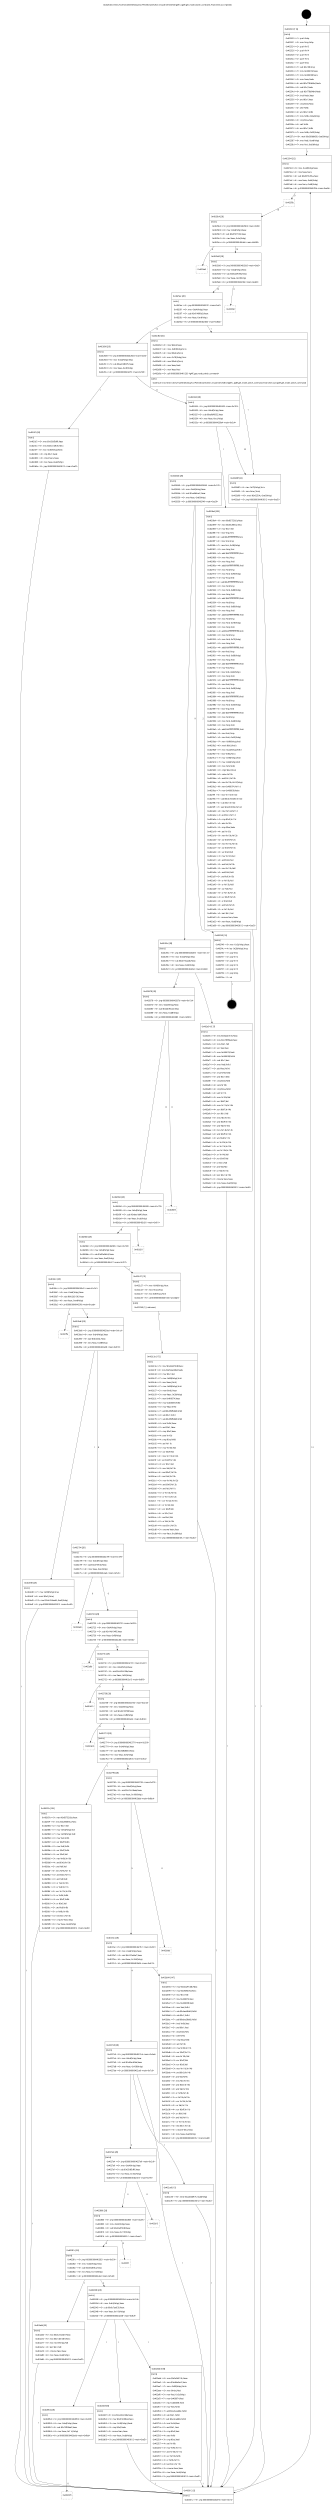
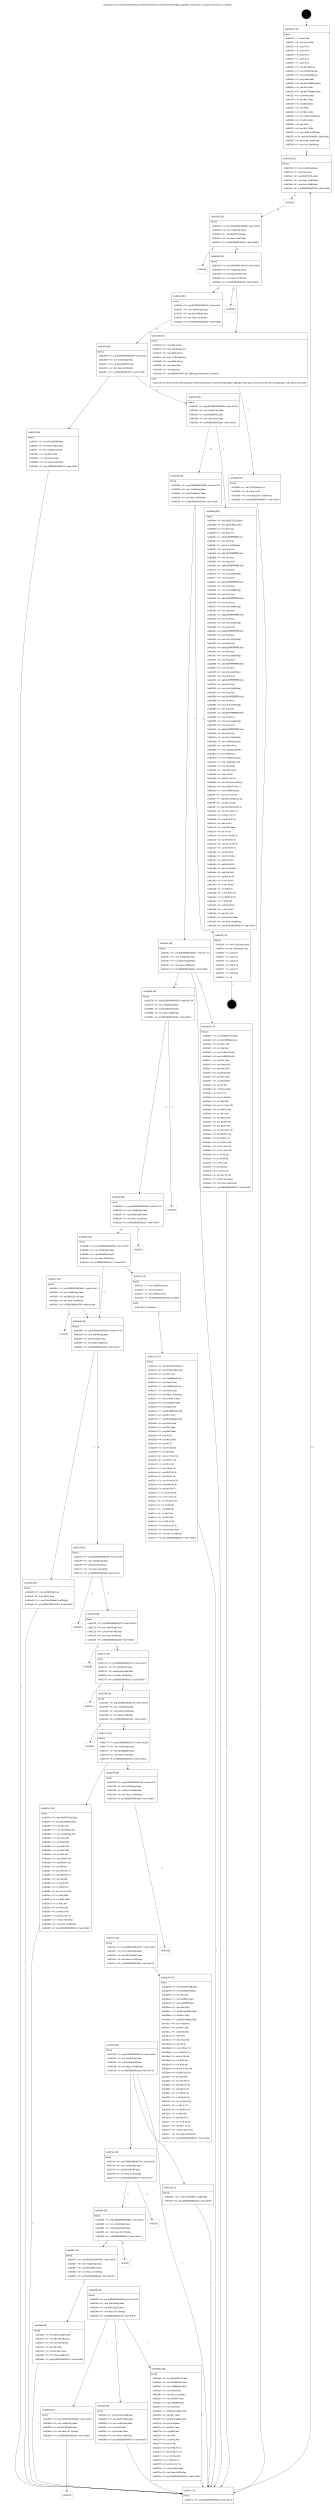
edge "0x4025ec [28]" -> "0x402d6d [34]": now "0x4025d0 [28]" -> "0x402d6d [34]"
edge "0x402624 [28]" -> "0x402d8f [22]": now "0x402624 [28]" -> "0x402640 [28]"
edge "0x4026b0 [28]" -> "0x4026cc [28]": now "0x4026b0 [28]" -> "0x4026e8 [28]"
edge "0x4028e4 [393]" -> "0x403012 [5]": now "0x40265c [28]" -> "0x403012 [5]"
edge "0x402790 [28]" -> "0x4027ac [28]": removed, label "5"
edge "0x4027ac [28]" -> "0x4027c8 [28]": removed, label "4"
edge "0x40281c [28]" -> "0x402838 [28]": removed, label "2"
